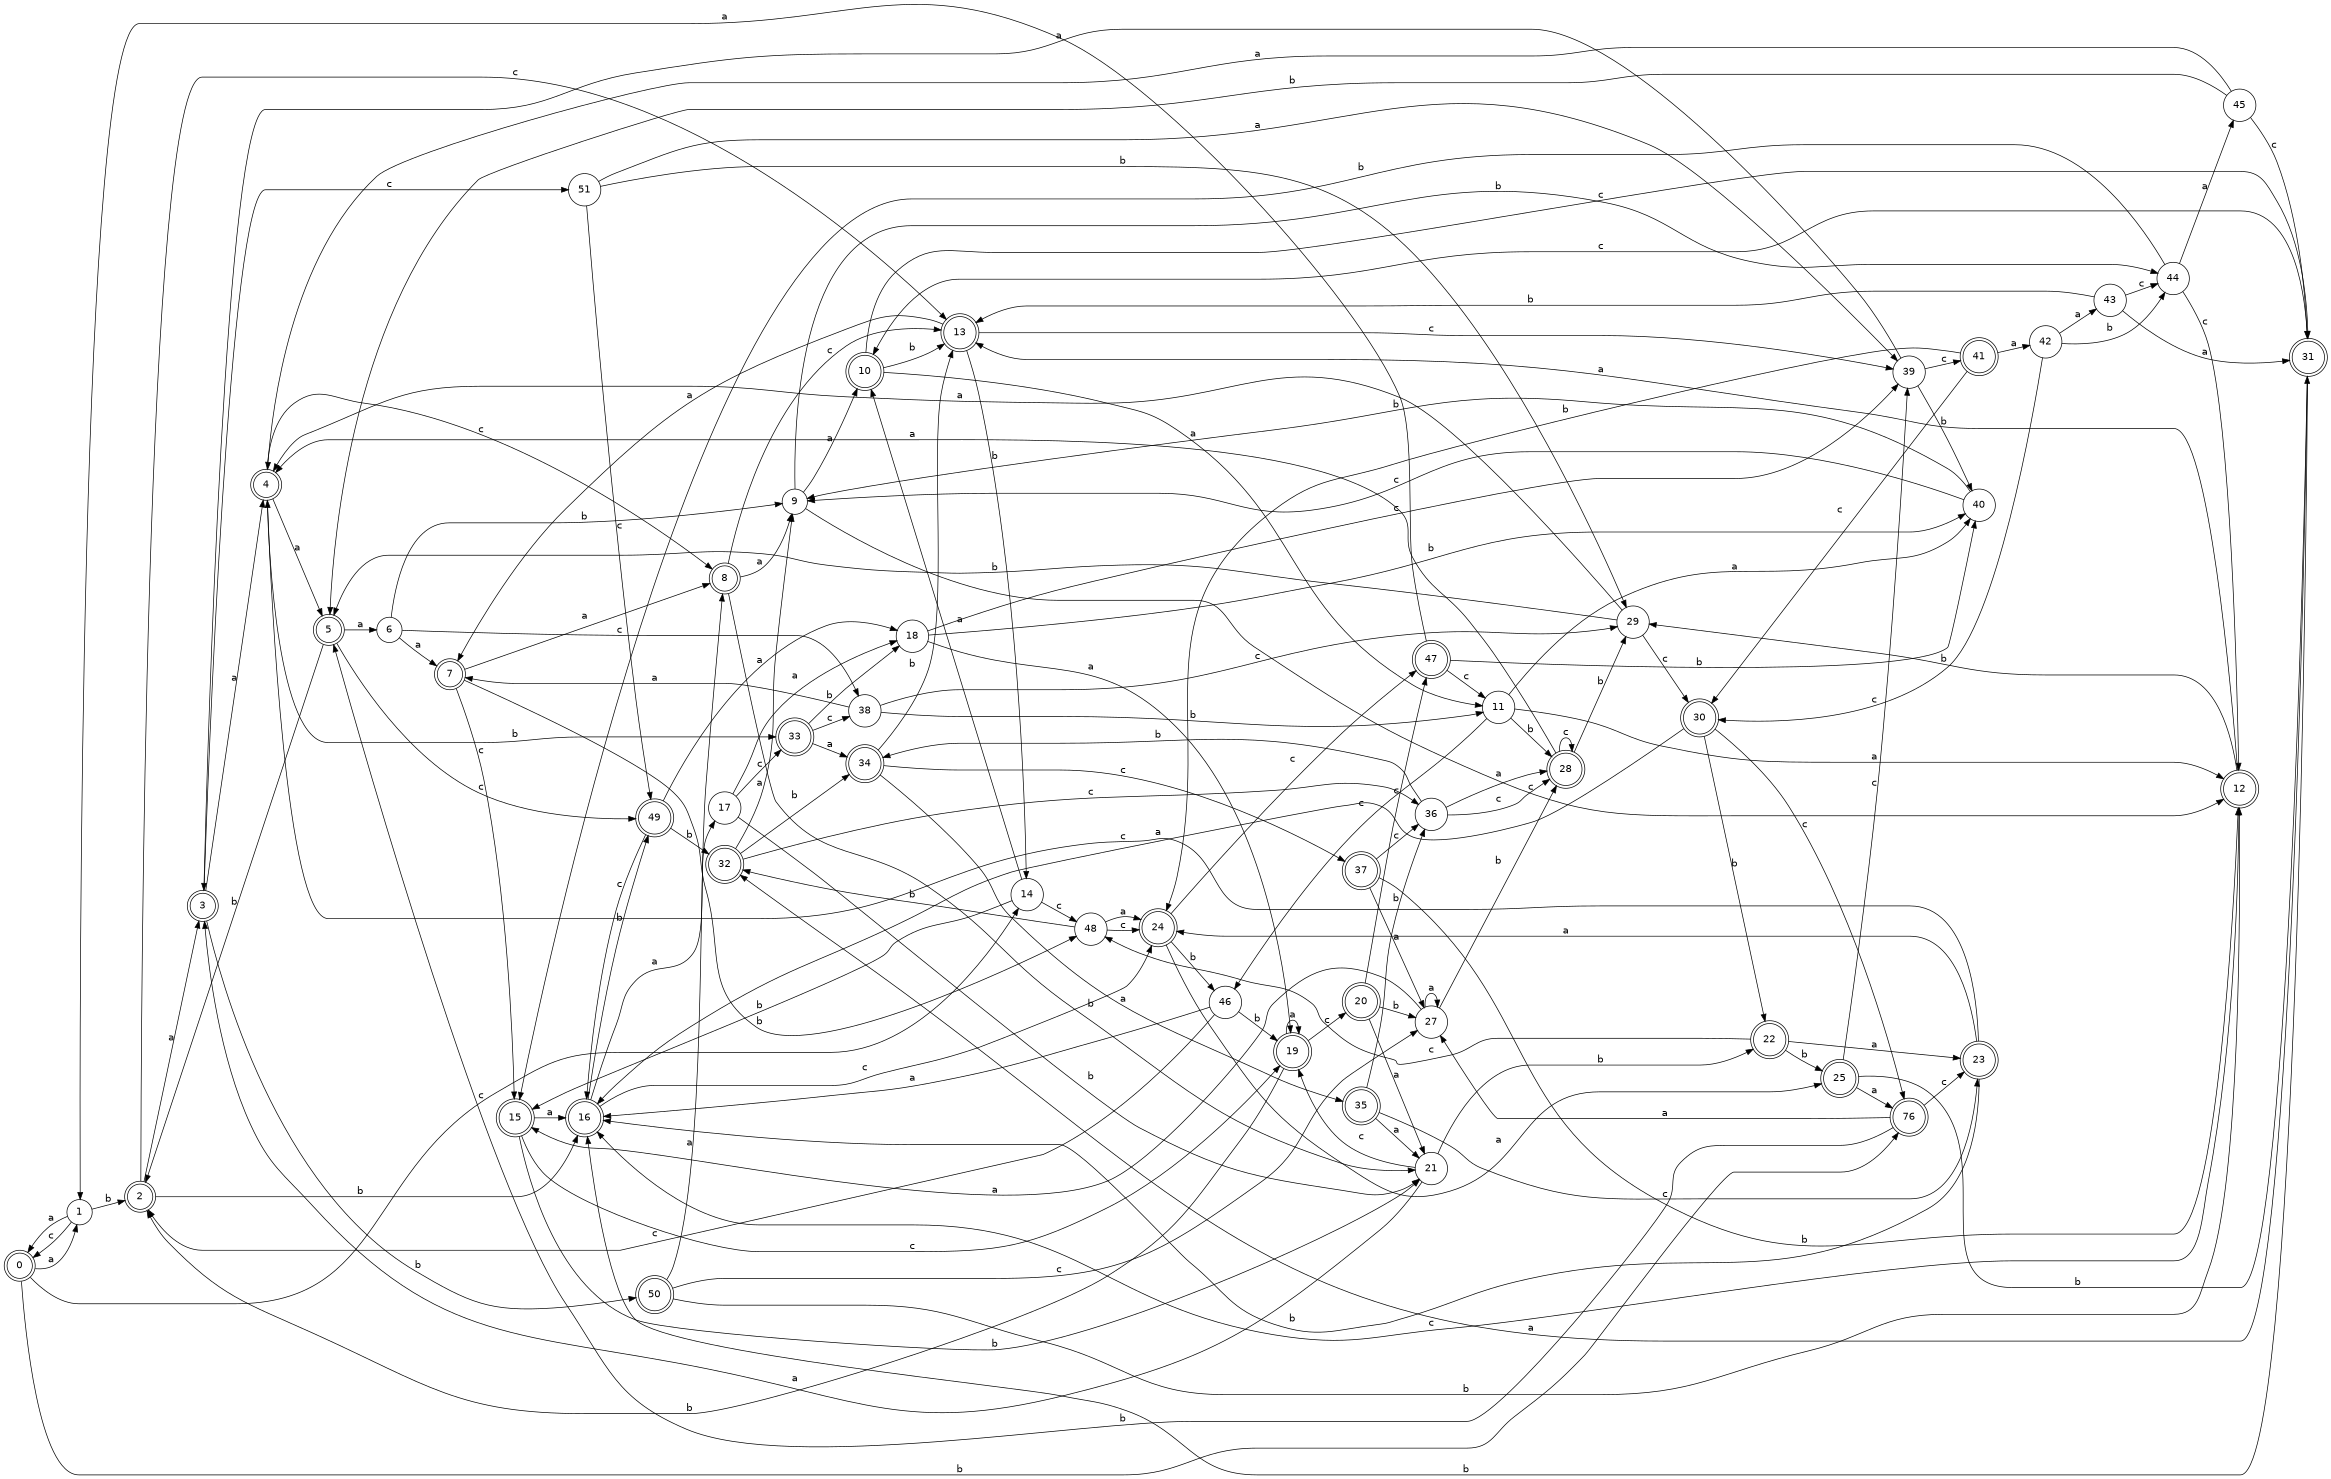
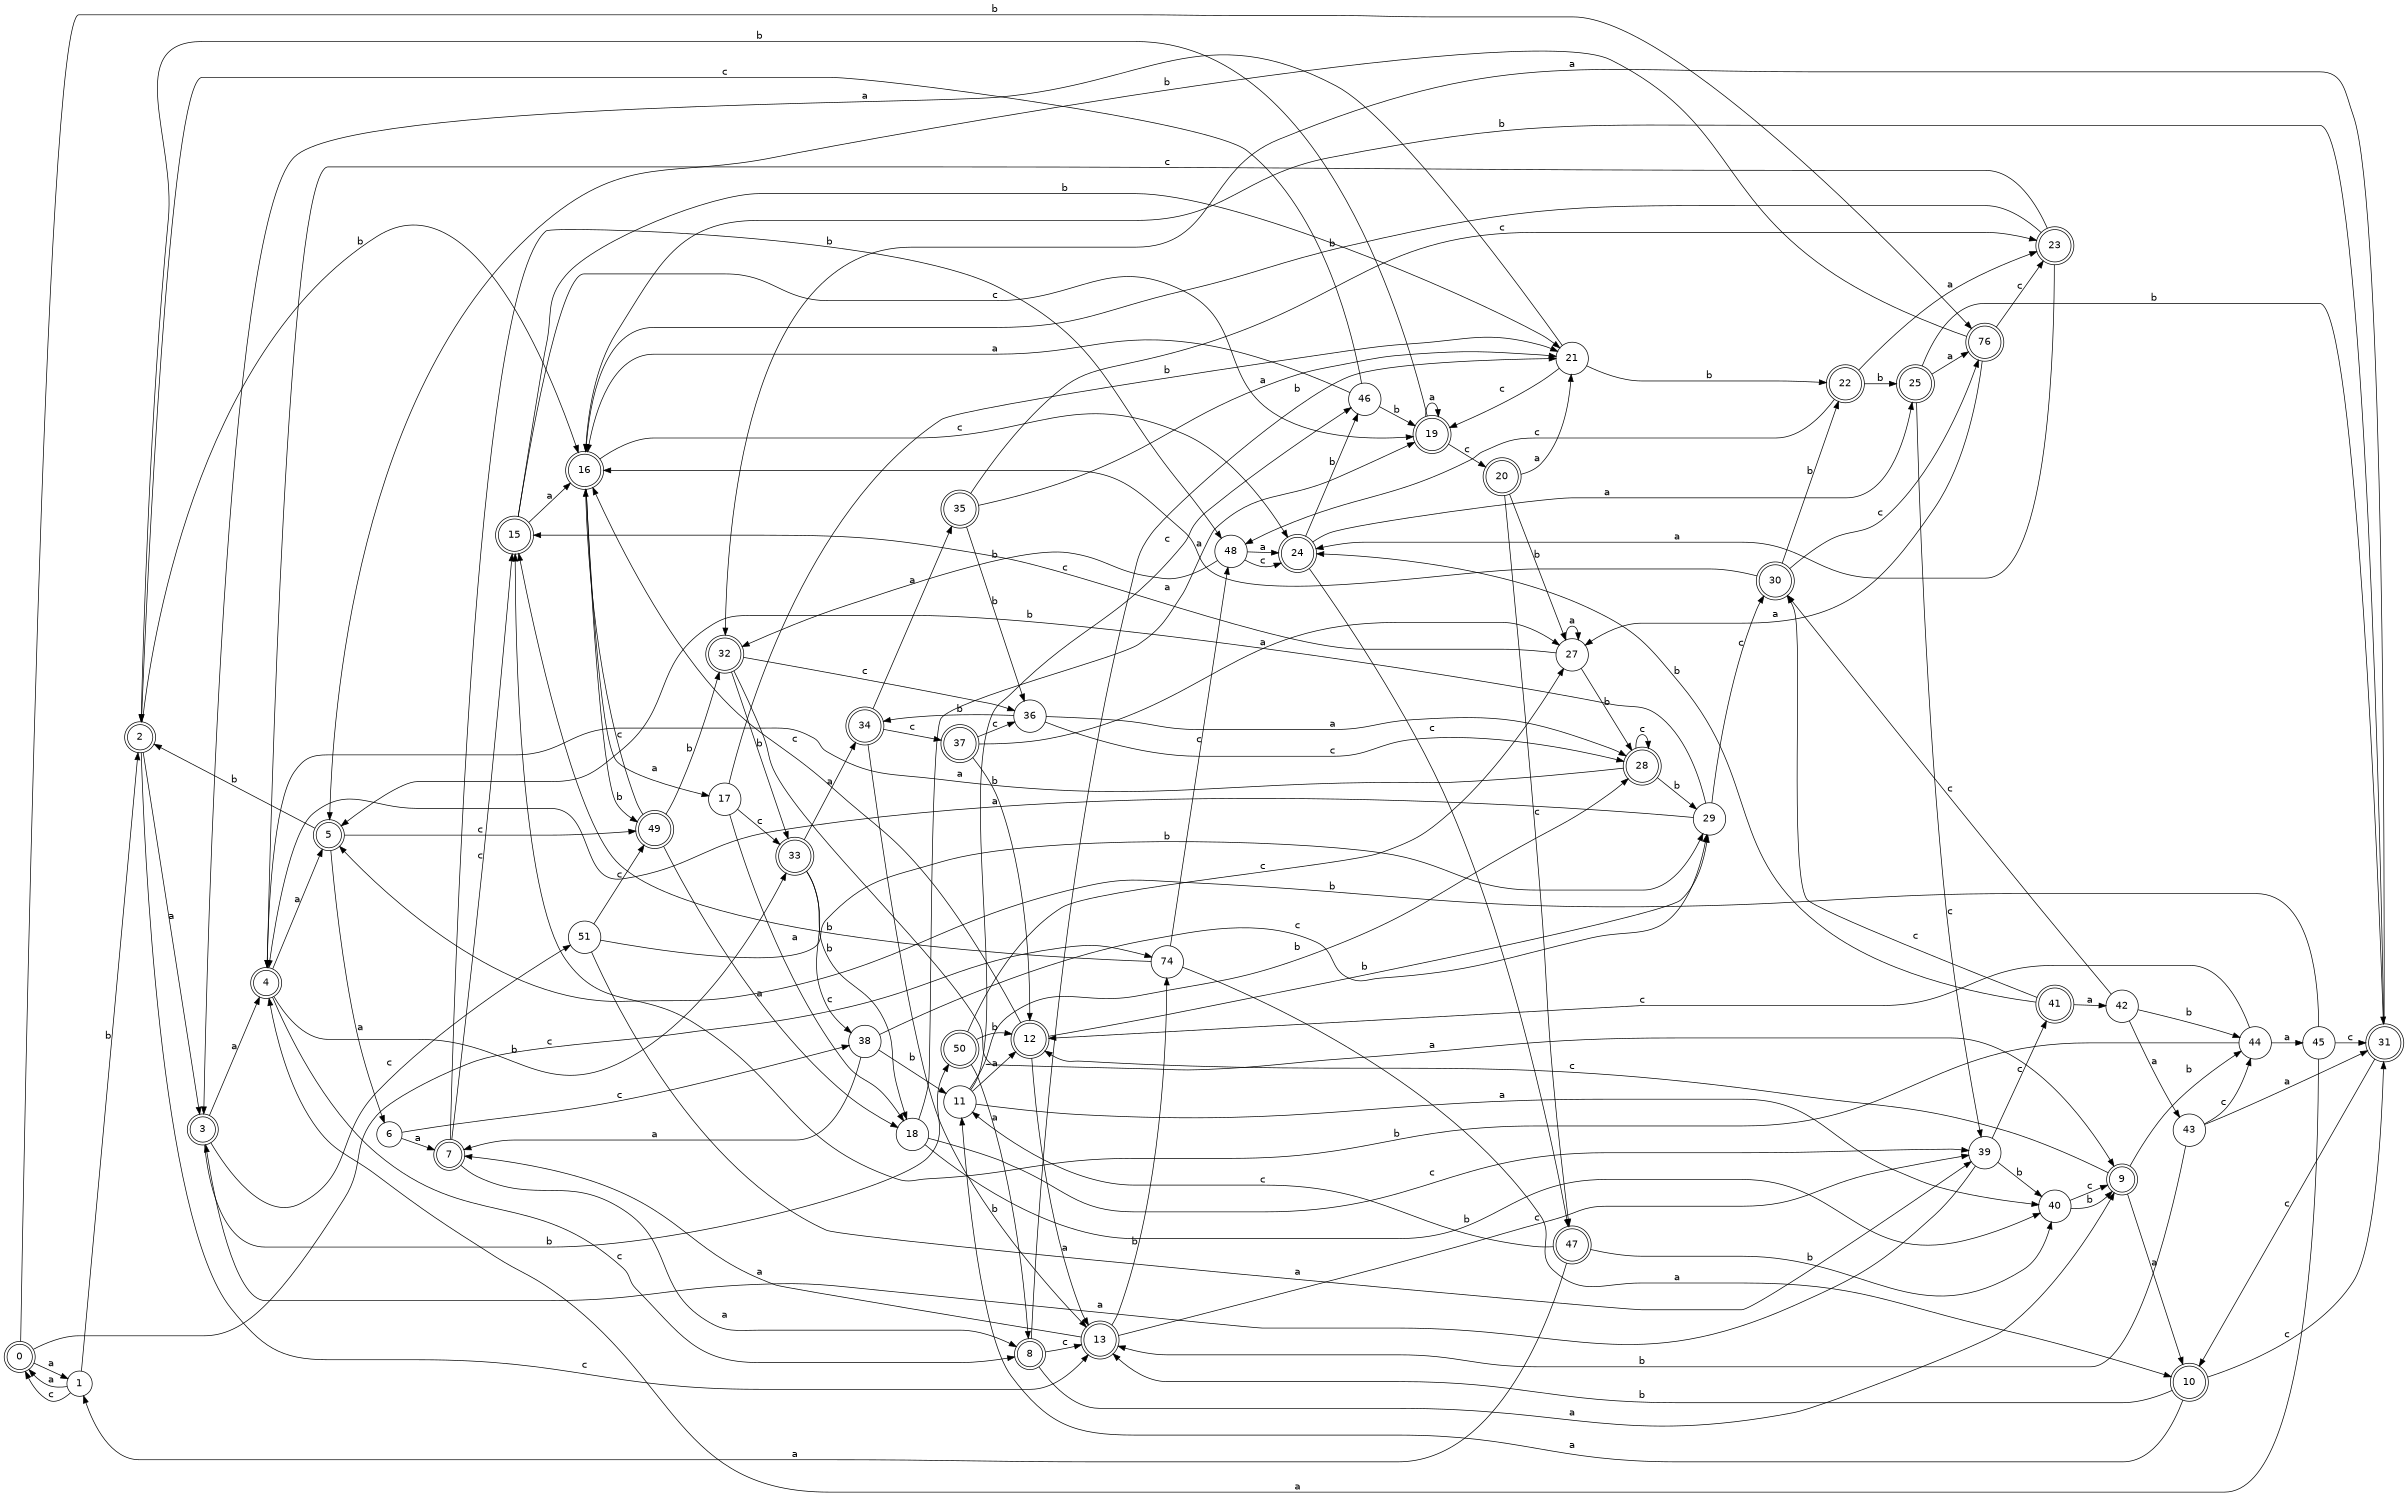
node "9": shape circle -> doublecircle
edge "6" -> "9": removed, label "b"
edge "32" -> "34": now "32" -> "33"
node "14": label "14" -> "74"
edge "27" -> "15": label "a" -> "c"
